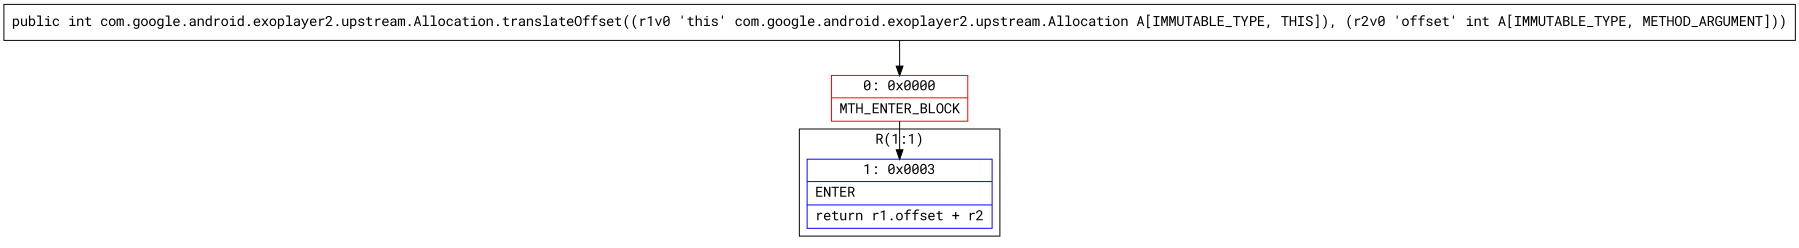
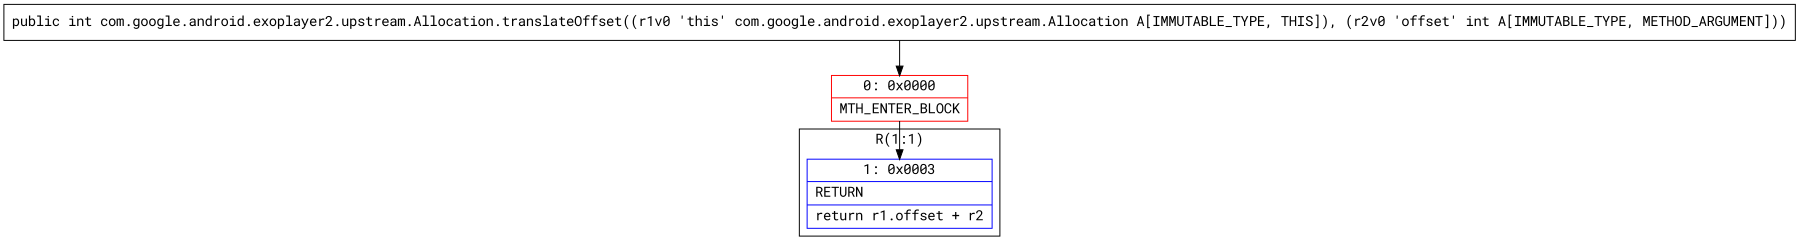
node "1: 0x0003": text "ENTER" -> "RETURN"
